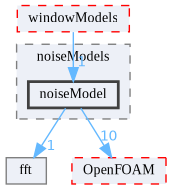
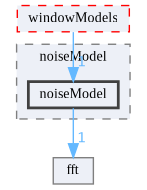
cluster "noiseModels": label "noiseModels" -> "noiseModel"
node "OpenFOAM": removed
